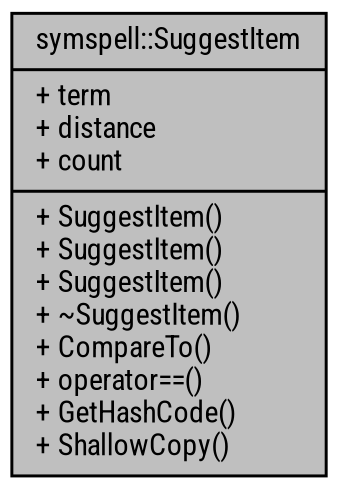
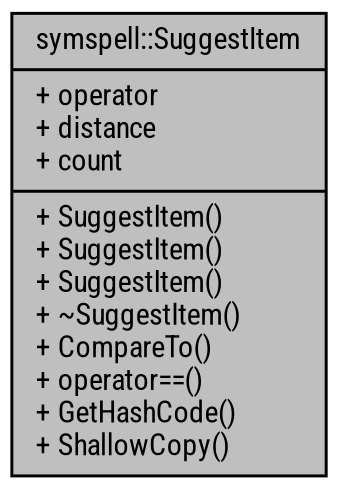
node "symspell::SuggestItem": text "+ term" -> "+ operator"
